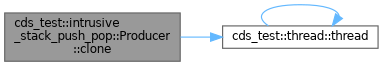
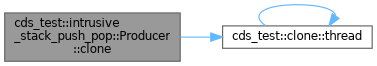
node "cds_test::thread::thread": label "cds_test::thread::thread" -> "cds_test::clone::thread"
